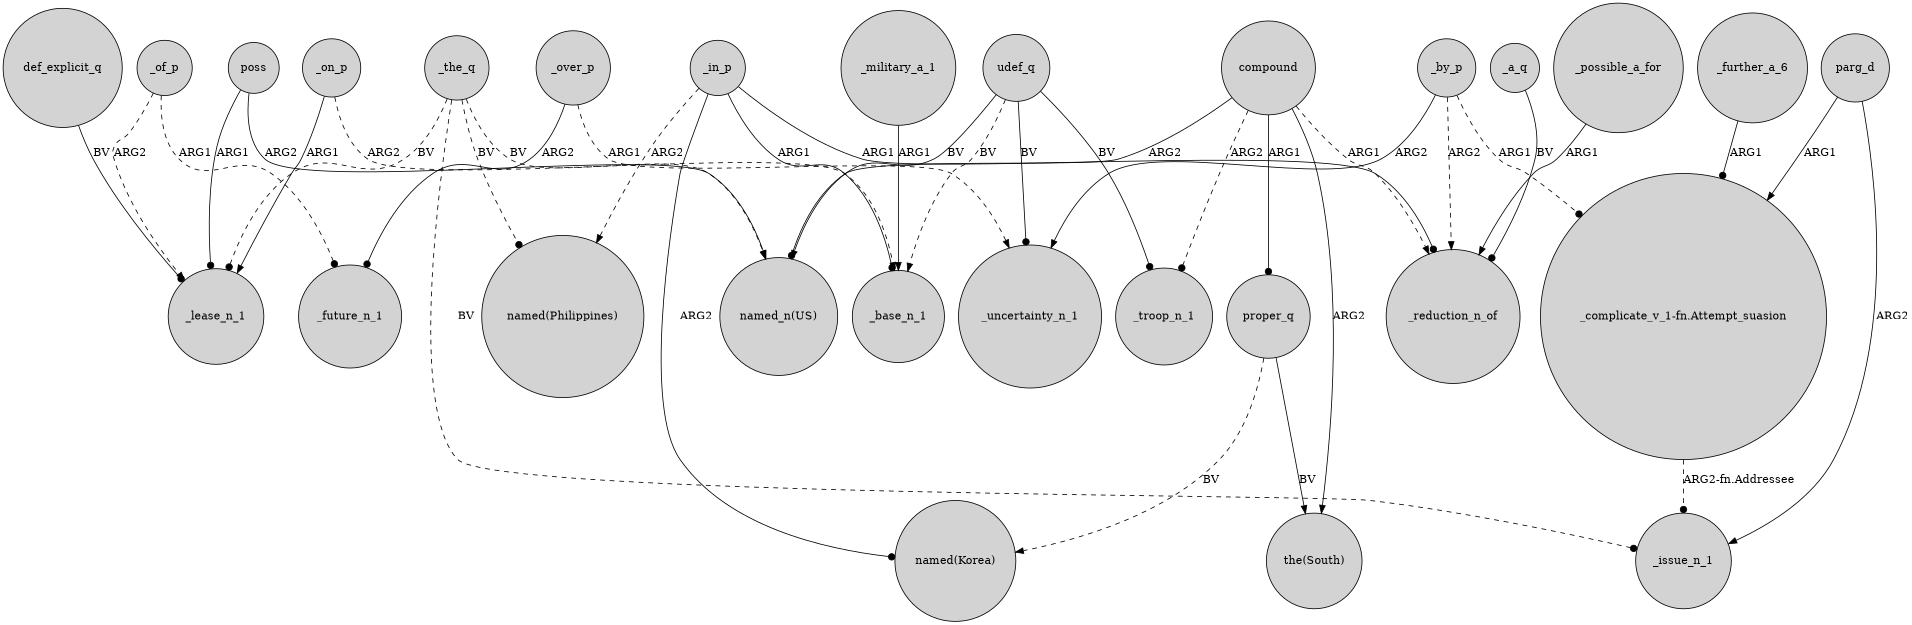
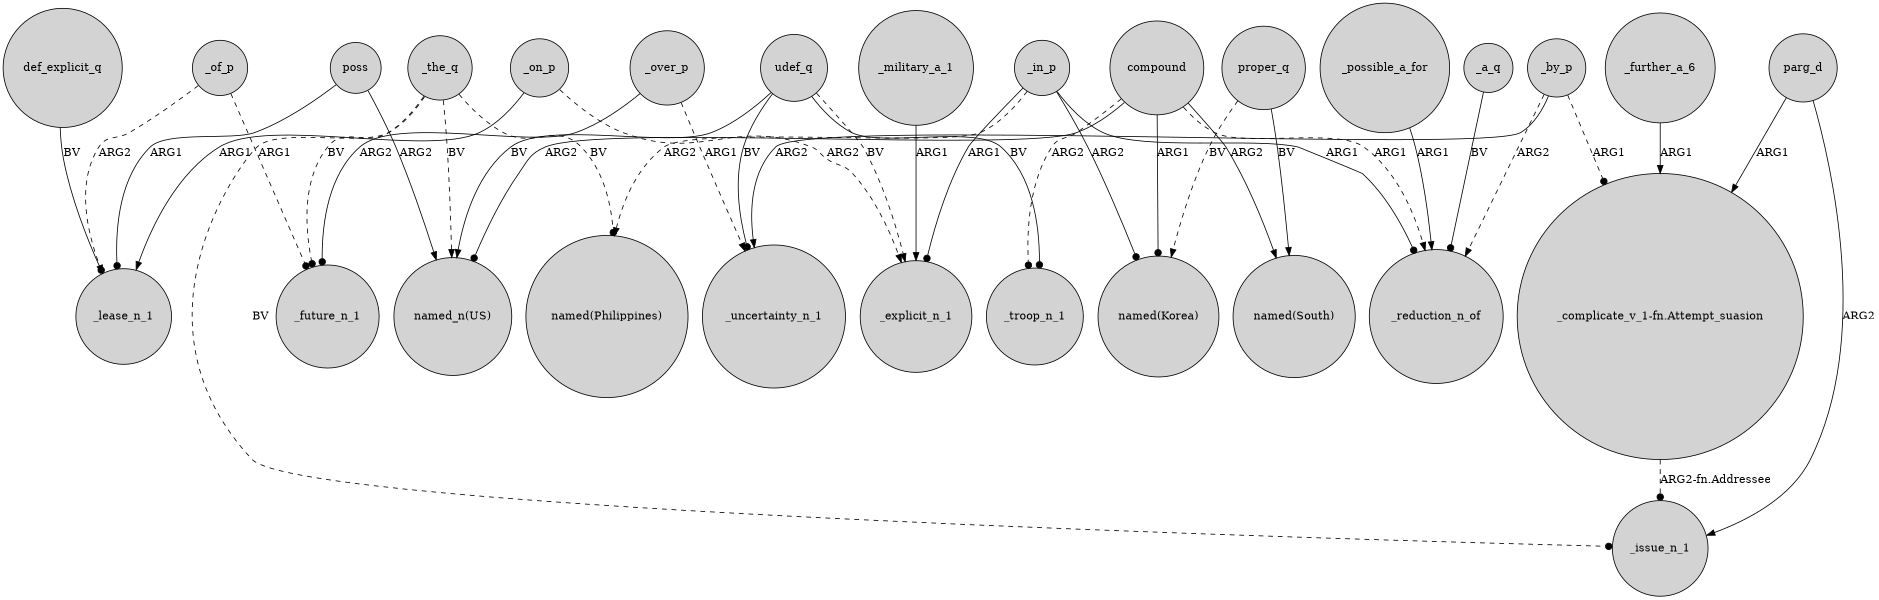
edge "_further_a_6" -> "_complicate_v_1-fn.Attempt_suasion": arrowhead dot -> normal
edge "_the_q" -> "_lease_n_1": now "_the_q" -> "_future_n_1"
edge "compound" -> "proper_q": now "compound" -> "named(Korea)"
node "_base_n_1": label "_base_n_1" -> "_explicit_n_1"
node "the(South)": label "the(South)" -> "named(South)"
